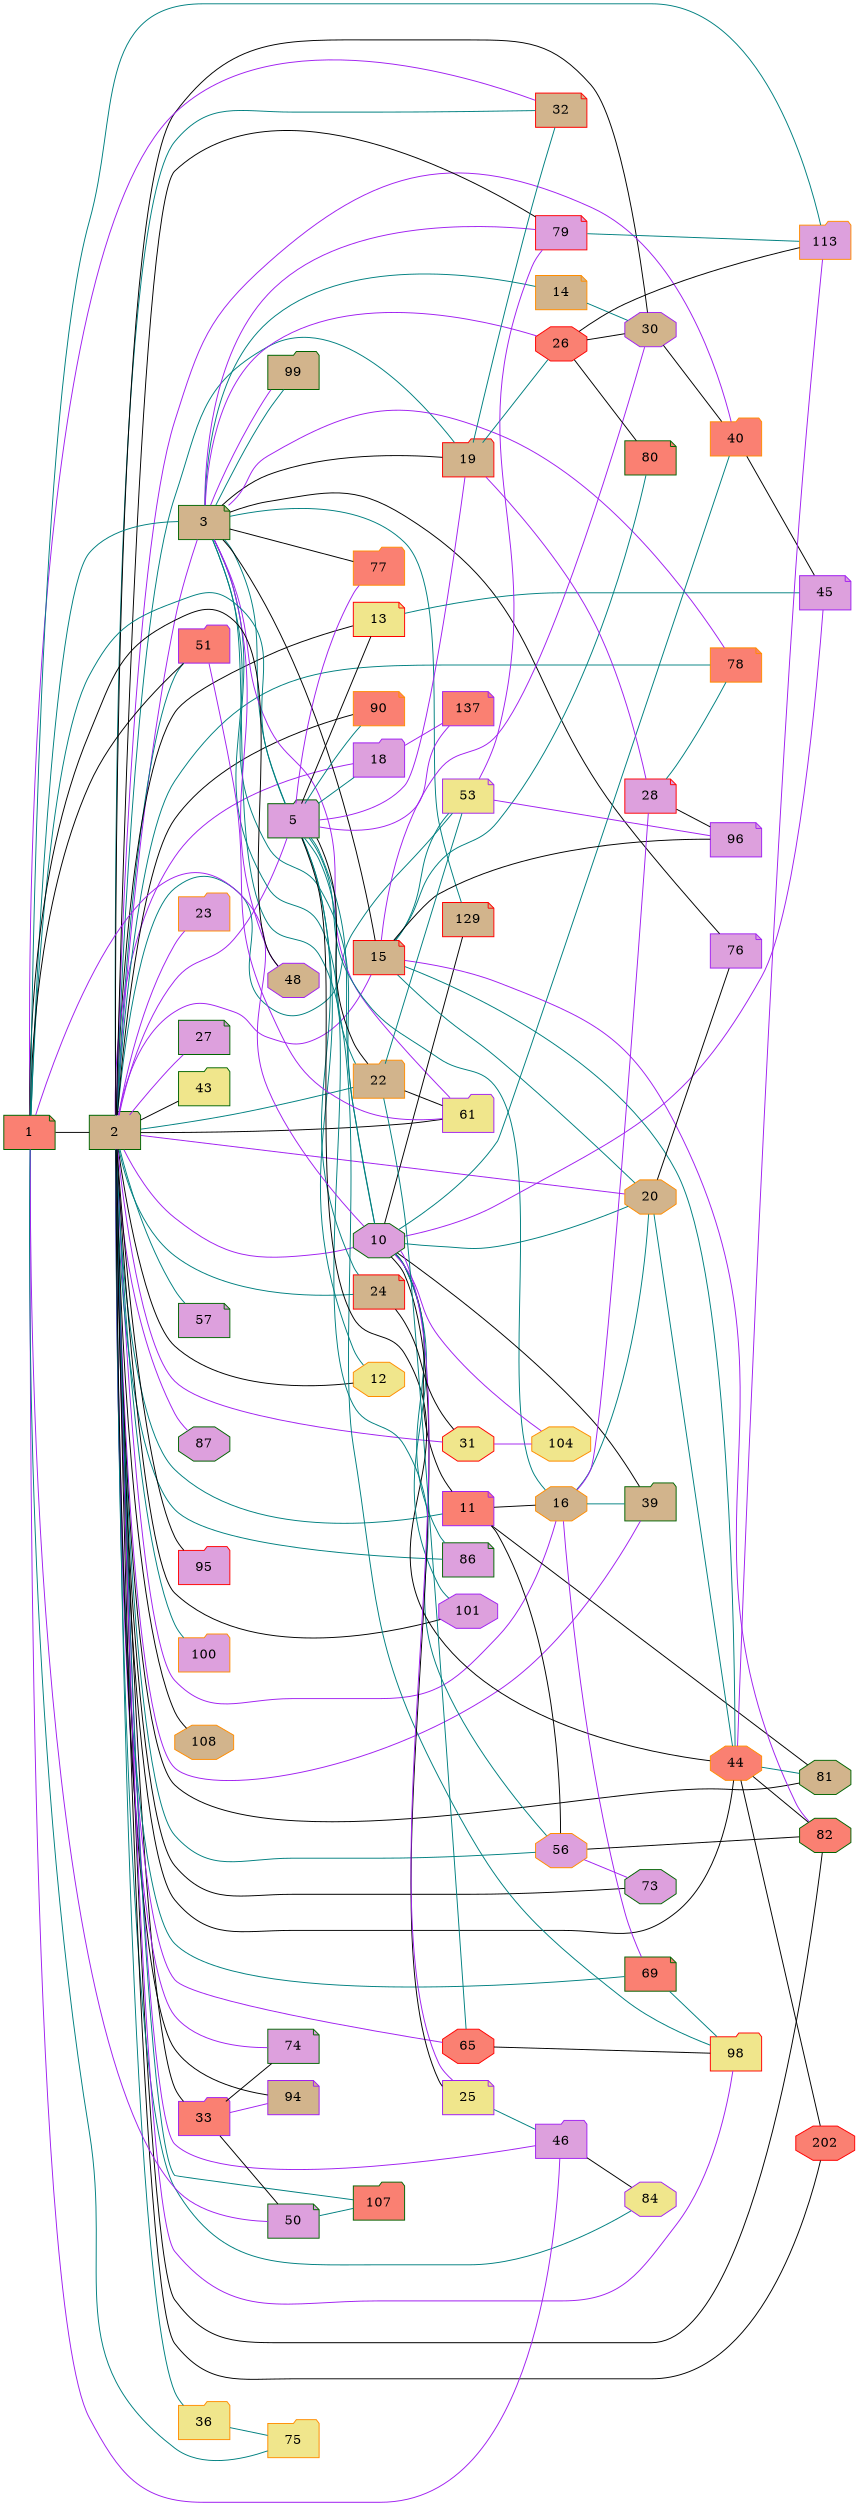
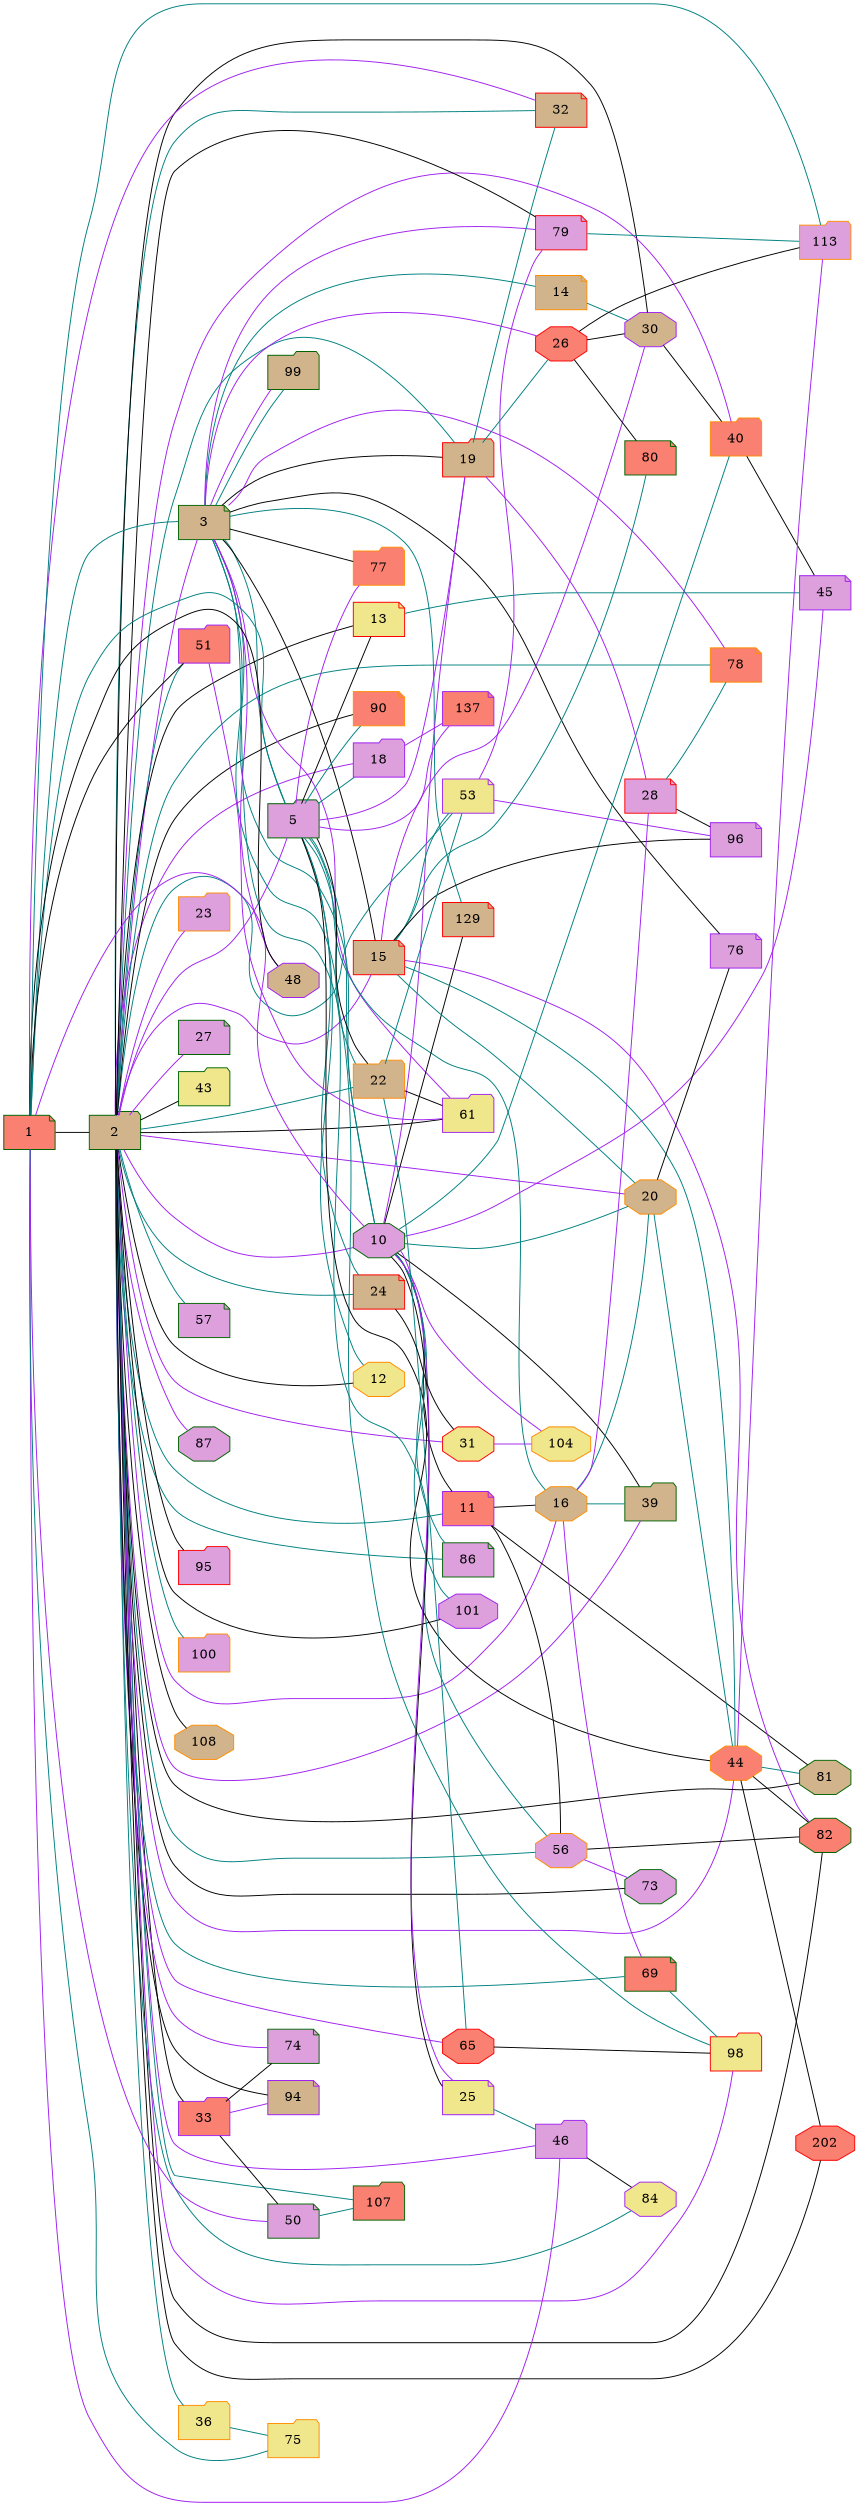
edge "19" -- "10": added
edge "2" -- "44": color black -> purple
